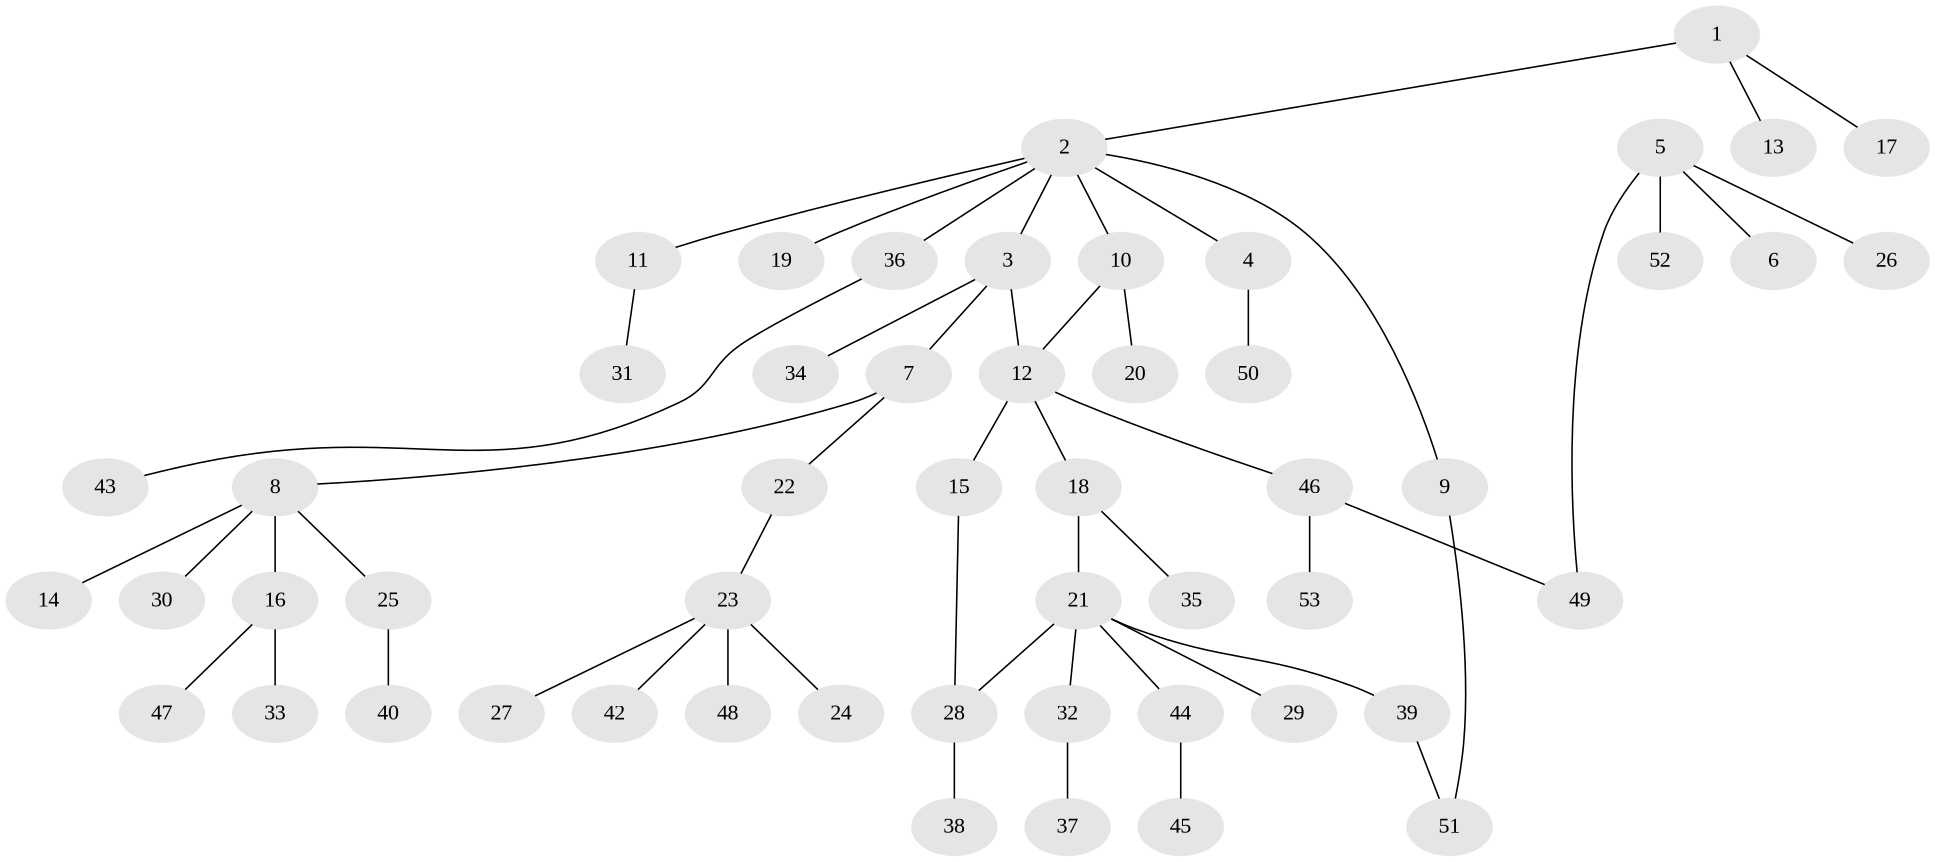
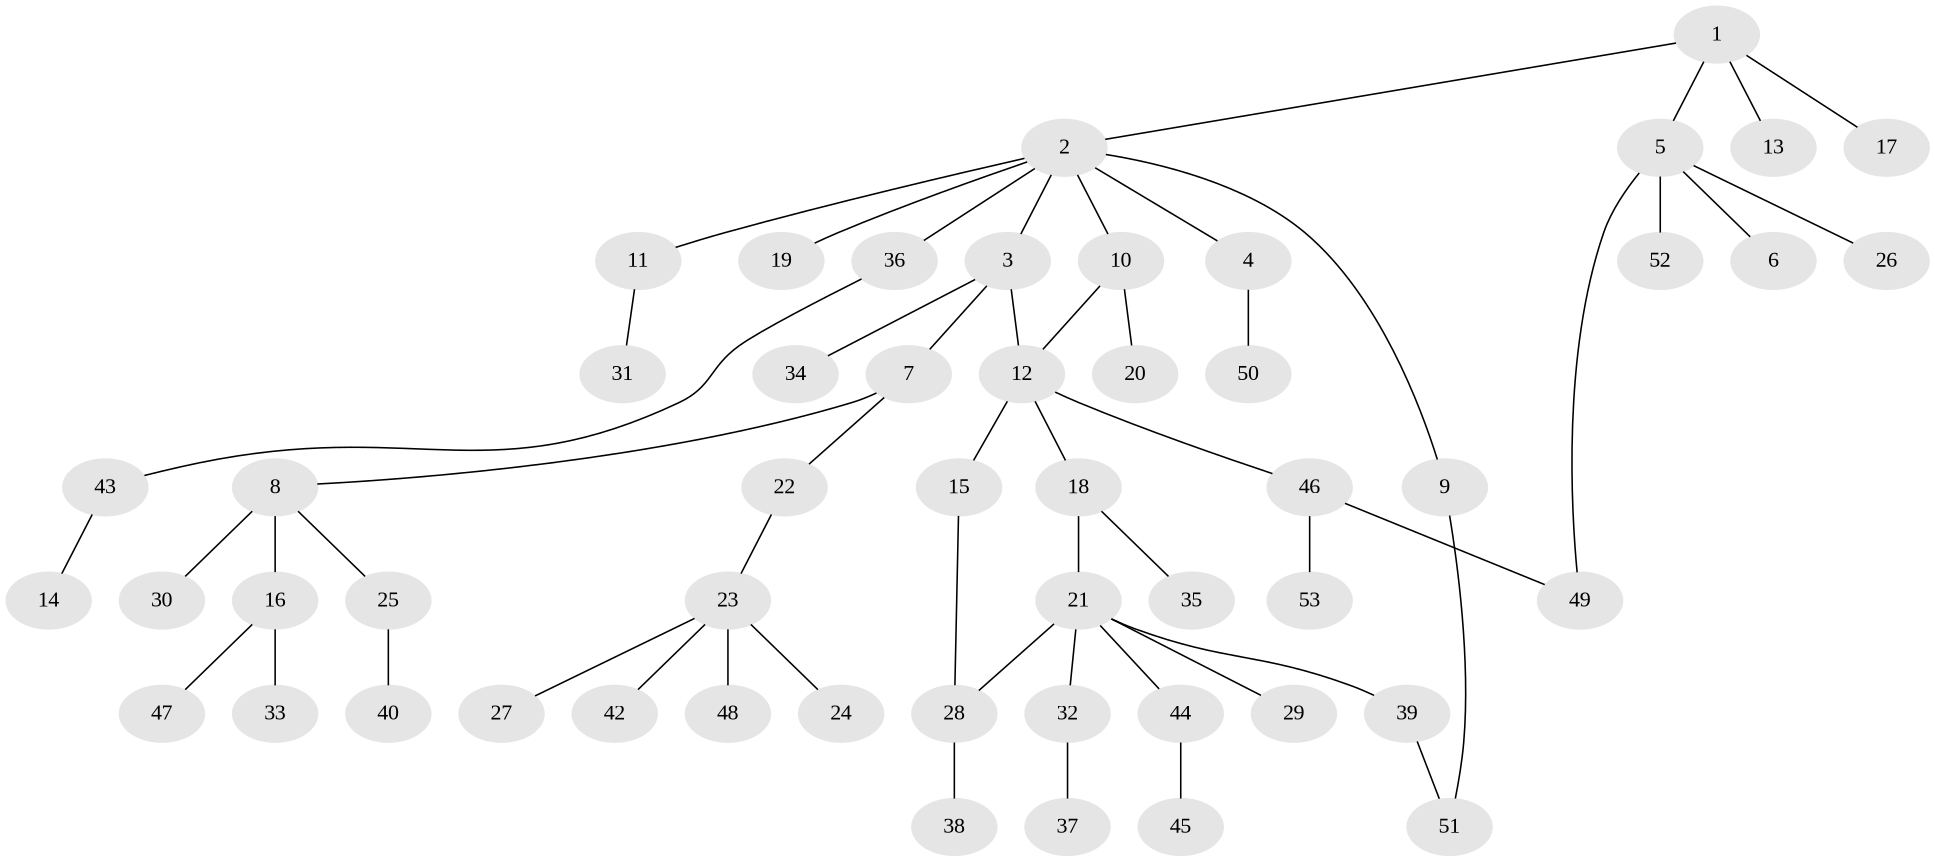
edge "1" -- "5": added
edge "8" -- "14": now "43" -- "14"
